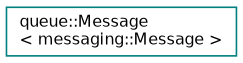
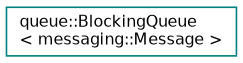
node "queue::Message < messaging::Message >": label "queue::Message < messaging::Message >" -> "queue::BlockingQueue < messaging::Message >"
